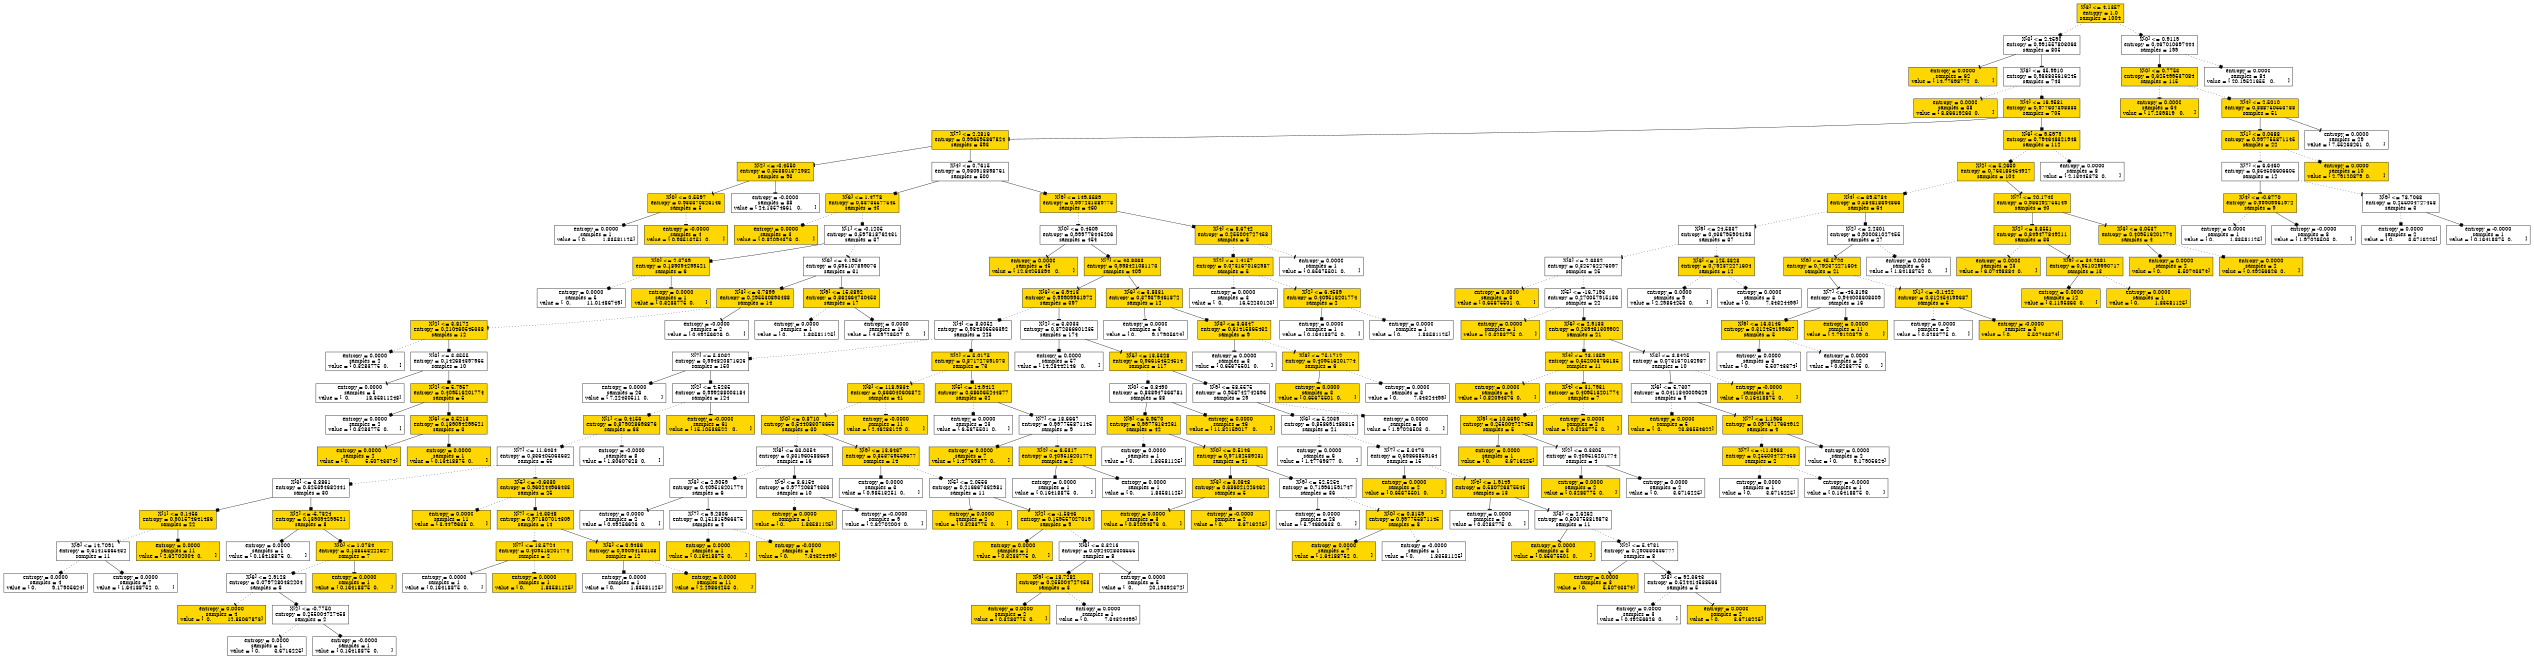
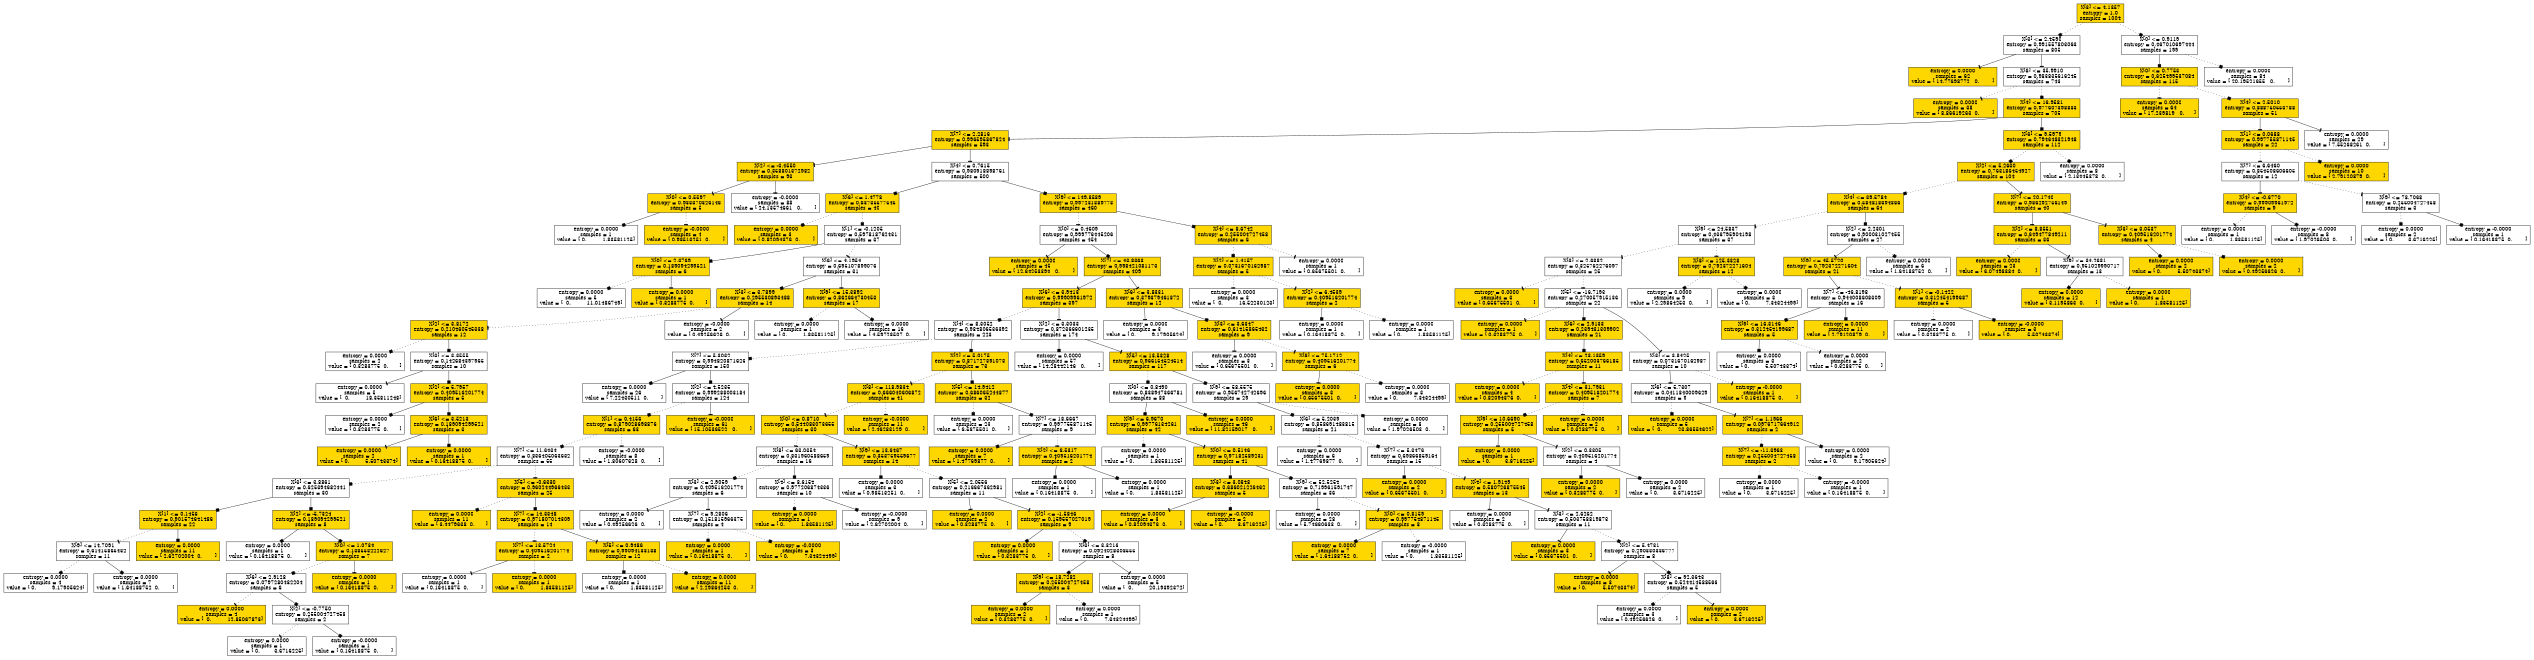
node "X[9] <= 34.2681 entropy = 0.951029990717 samples = 13": fillcolor gold -> white
edge "X[6] <= 2.9133 entropy = 0.239431309902 samples = 21" -> "X[3] <= 3.8425 entropy = 0.0731670162987 samples = 10": now "X[5] <= -16.7193 entropy = 0.270057915136 samples = 22" -> "X[3] <= 3.8425 entropy = 0.0731670162987 samples = 10"
node "X[7] <= 1.1966 entropy = 0.0976717664912 samples = 4": label "X[7] <= 1.1966 entropy = 0.0976717664912 samples = 4" -> "X[7] <= 1.1966 entropy = 0.0976717664912 samples = 2"
node "X[0] <= 0.8159 entropy = 0.997755871145 samples = 8": label "X[0] <= 0.8159 entropy = 0.997755871145 samples = 8" -> "X[0] <= 0.8159 entropy = 0.997754871145 samples = 8"
